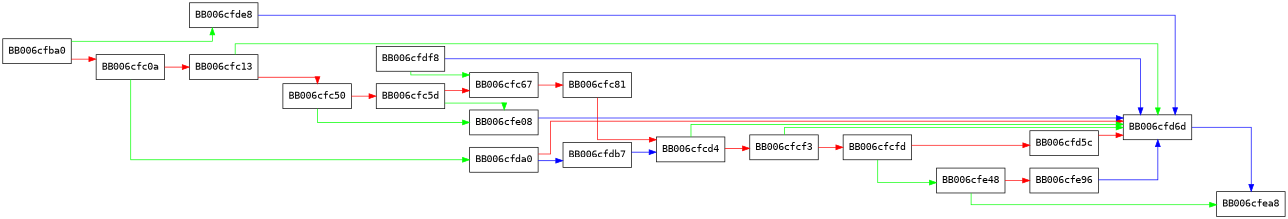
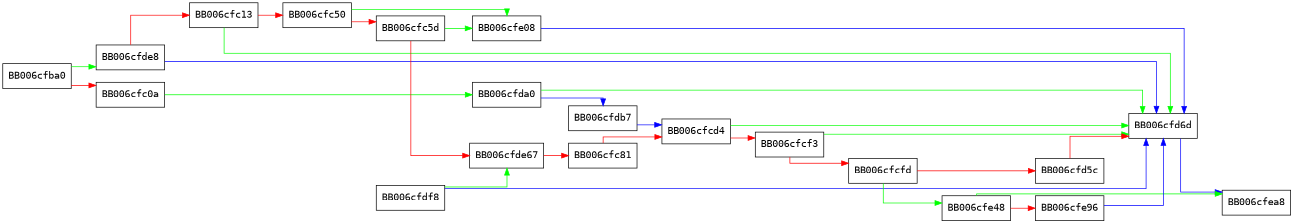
edge "BB006cfc0a" -> "BB006cfc13": now "BB006cfde8" -> "BB006cfc13"
node "BB006cfc67": label "BB006cfc67" -> "BB006cfde67"
edge "BB006cfda0" -> "BB006cfd6d": color red -> green
